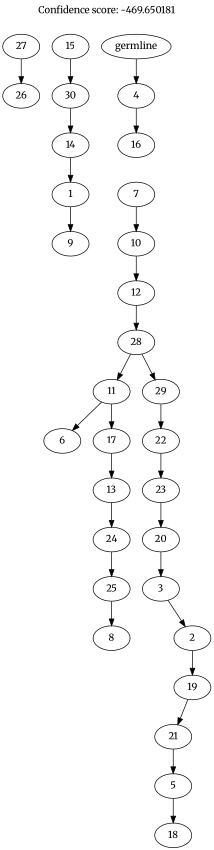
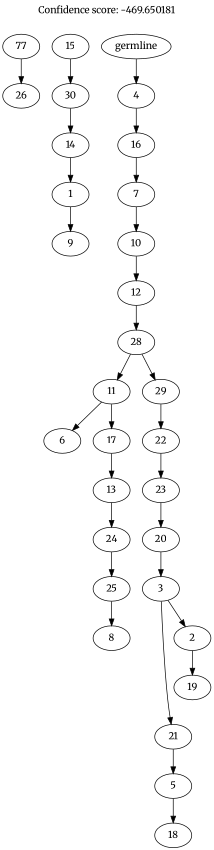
node "27": label "27" -> "77"
edge "16" -> "7": added
edge "19" -> "21": now "3" -> "21"
